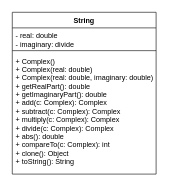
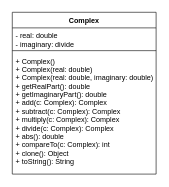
node "String": label "String" -> "Complex"
